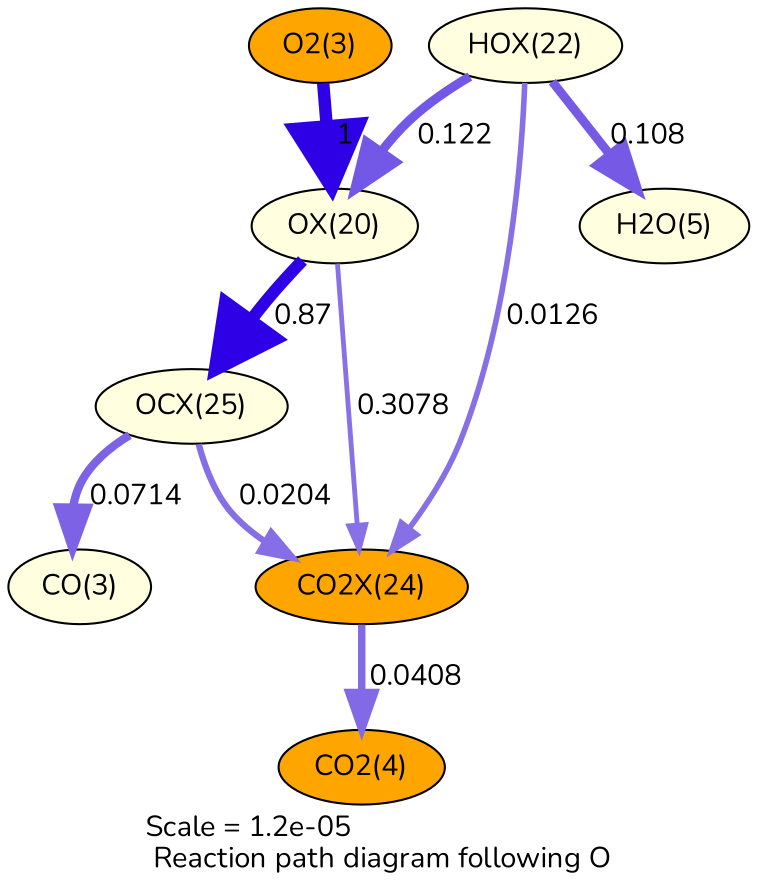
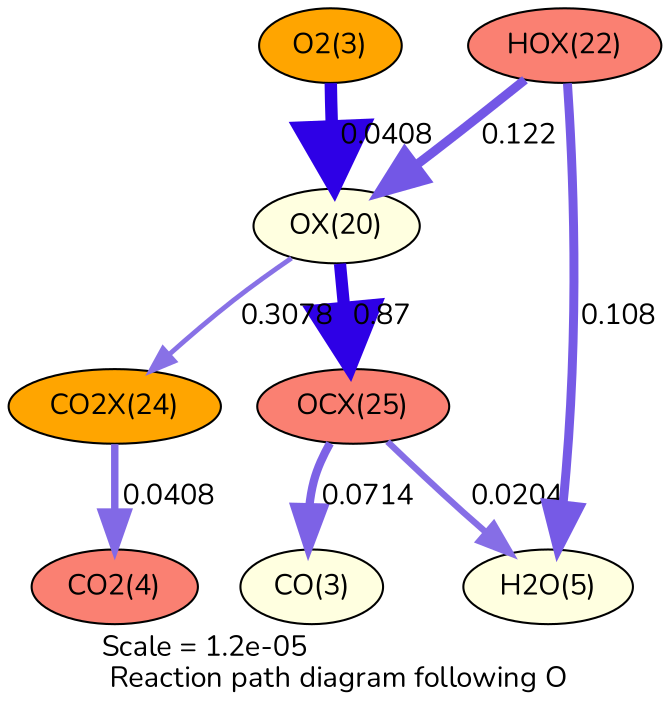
node "HOX(22)": fillcolor lightyellow -> salmon
edge "O2(3)" -> "OX(20)": label " 1" -> " 0.0408"
edge "HOX(22)" -> "CO2X(24)": removed, label "0.0126"
node "OCX(25)": fillcolor lightyellow -> salmon
edge "OCX(25)" -> "CO2X(24)": now "OCX(25)" -> "H2O(5)"
node "CO2(4)": fillcolor orange -> salmon
